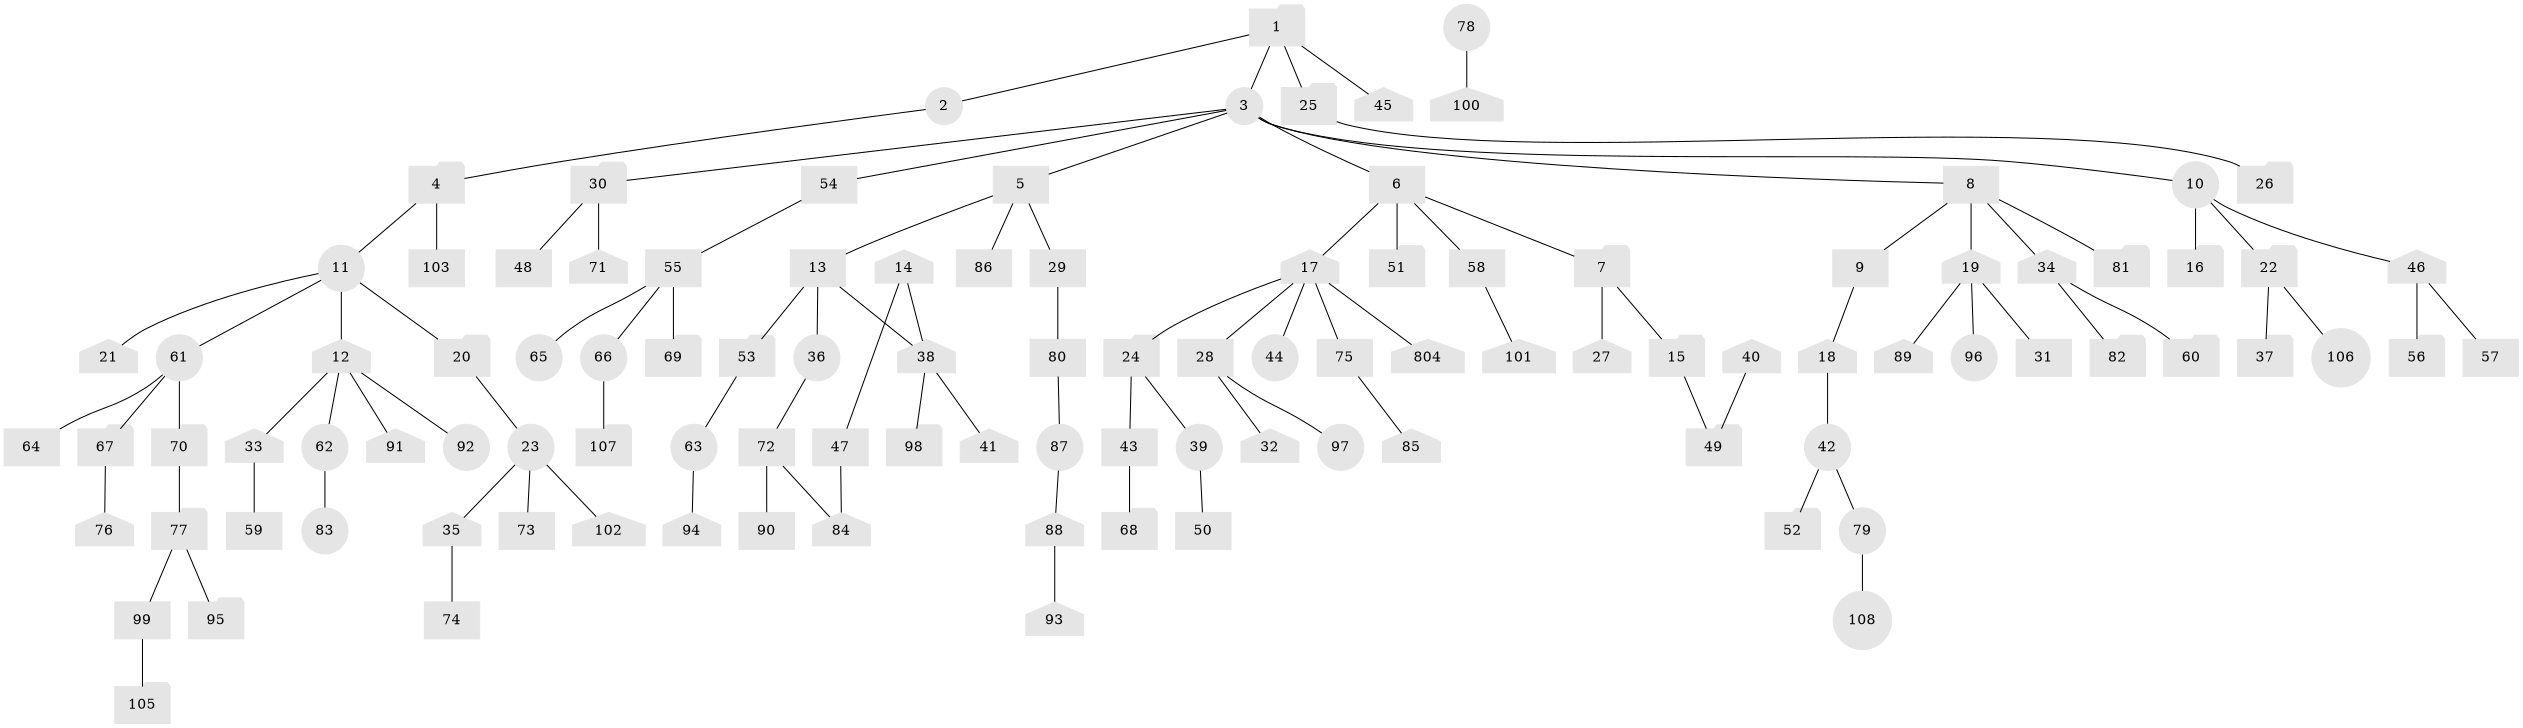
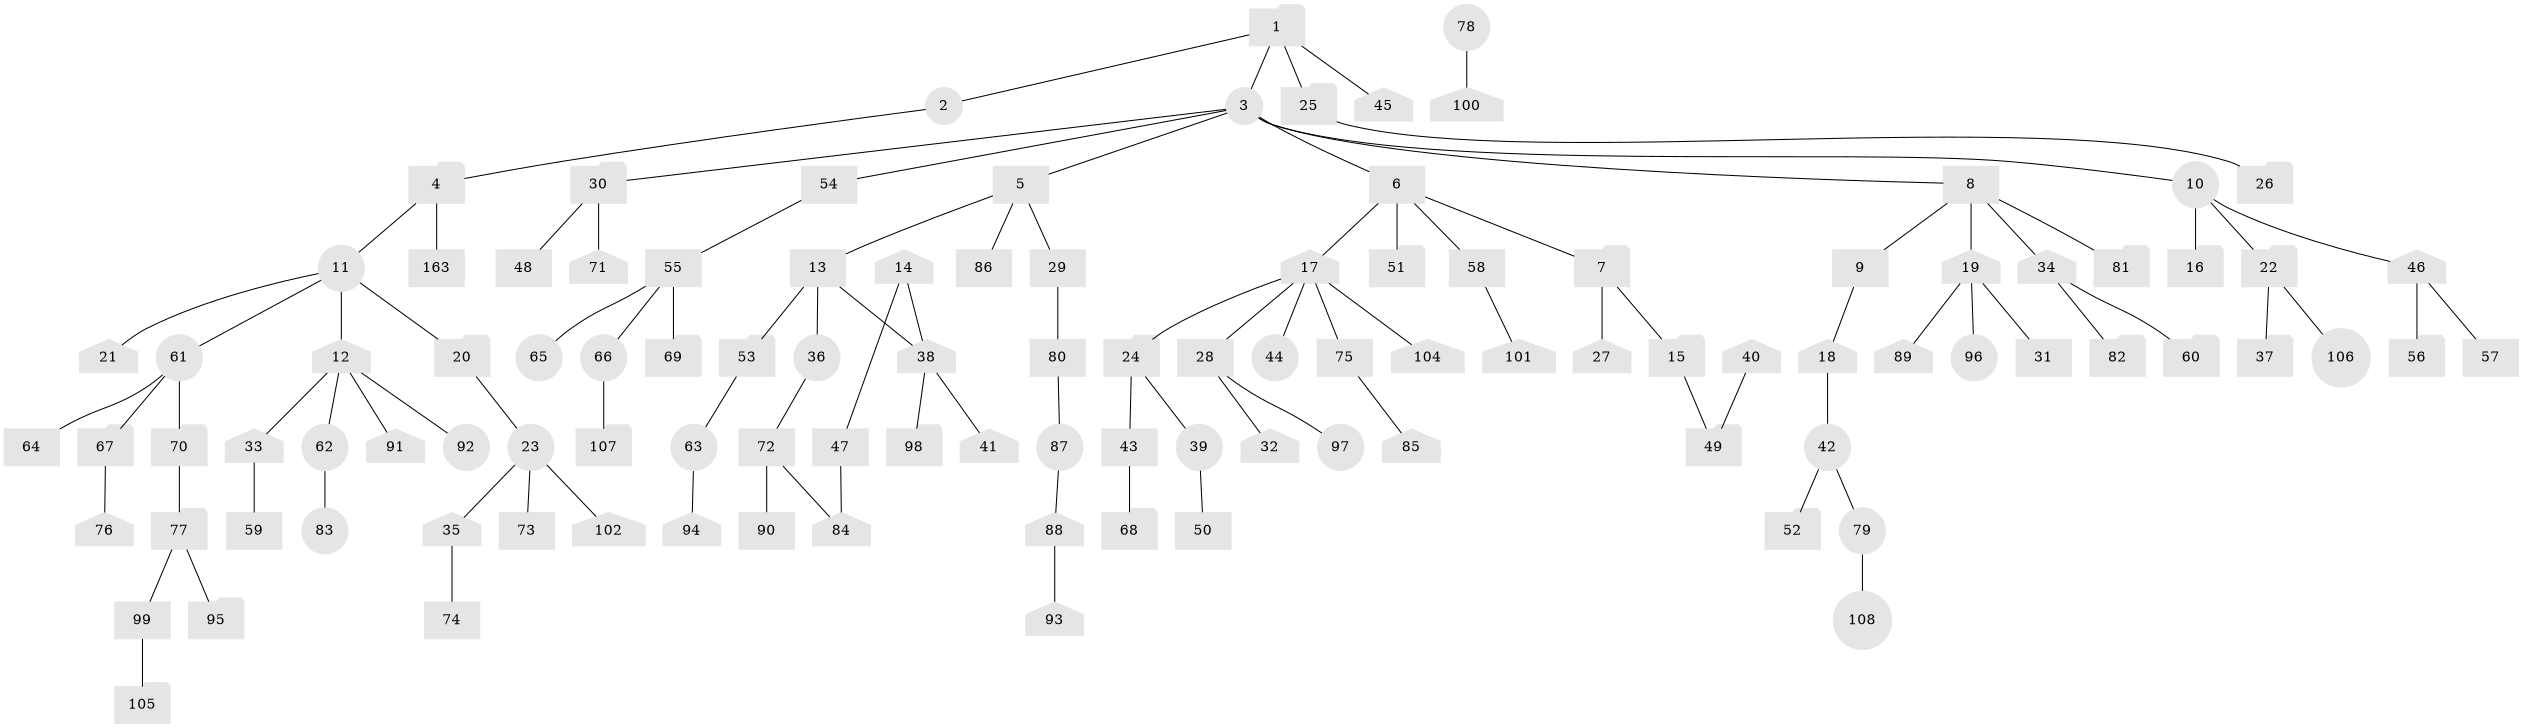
node "103": label "103" -> "163"
node "804": label "804" -> "104"
